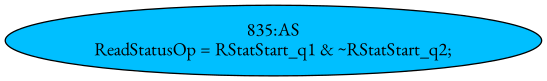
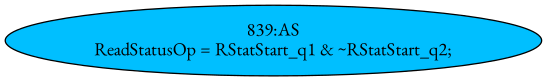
node "835:AS ReadStatusOp = RStatStart_q1 & ~RStatStart_q2;": label "835:AS ReadStatusOp = RStatStart_q1 & ~RStatStart_q2;" -> "839:AS ReadStatusOp = RStatStart_q1 & ~RStatStart_q2;"
